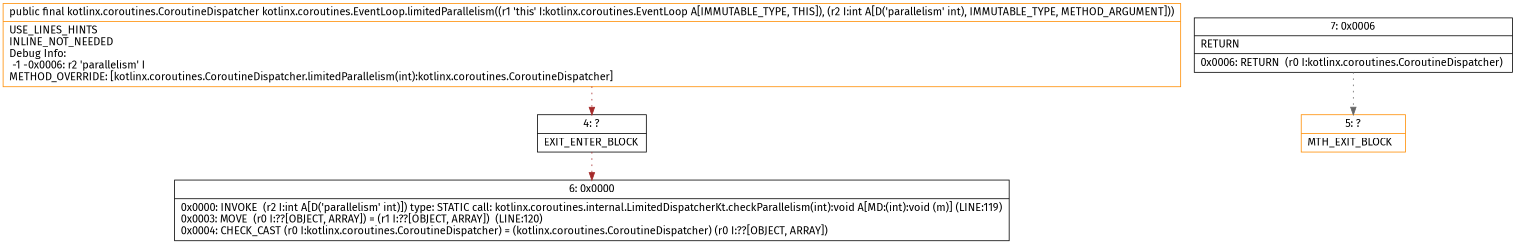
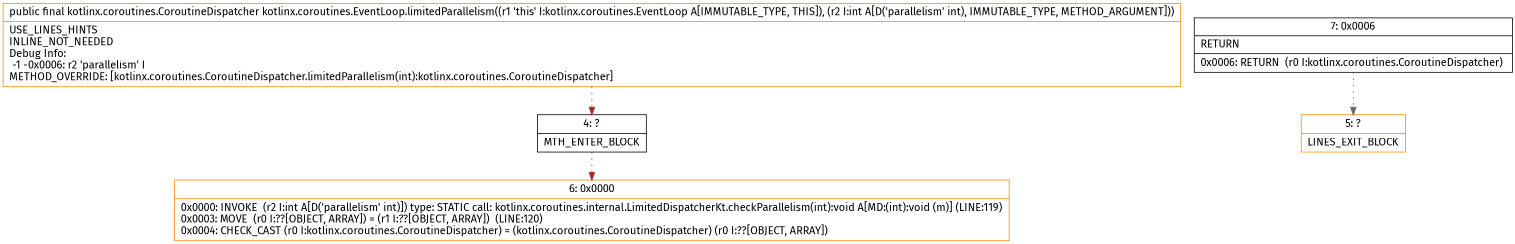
node "4: ?": text "EXIT_ENTER_BLOCK" -> "MTH_ENTER_BLOCK"
node "5: ?": text "MTH_EXIT_BLOCK" -> "LINES_EXIT_BLOCK"
node "6: 0x0000": color black -> darkorange
